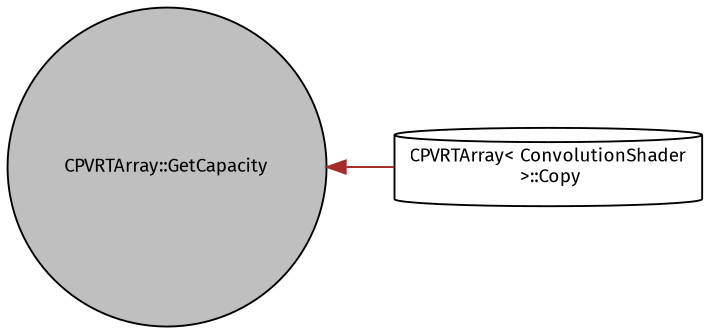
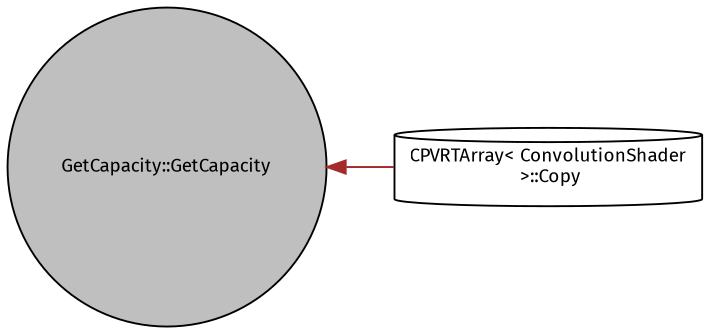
node "CPVRTArray::GetCapacity": label "CPVRTArray::GetCapacity" -> "GetCapacity::GetCapacity"
